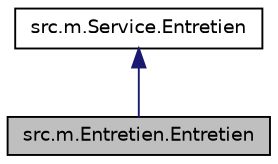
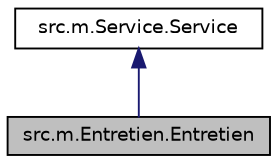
node "src.m.Service.Entretien": label "src.m.Service.Entretien" -> "src.m.Service.Service"
